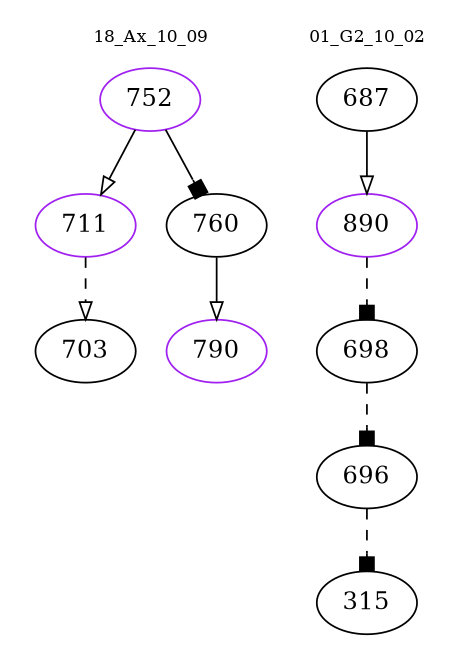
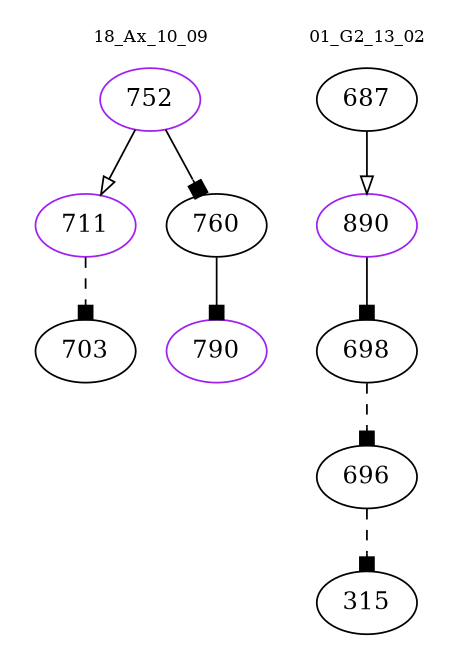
cluster "01_G2_10_02": label "01_G2_10_02" -> "01_G2_13_02"
edge "711" -> "703": arrowhead onormal -> box
edge "760" -> "790": arrowhead onormal -> box
edge "890" -> "698": style dashed -> solid
